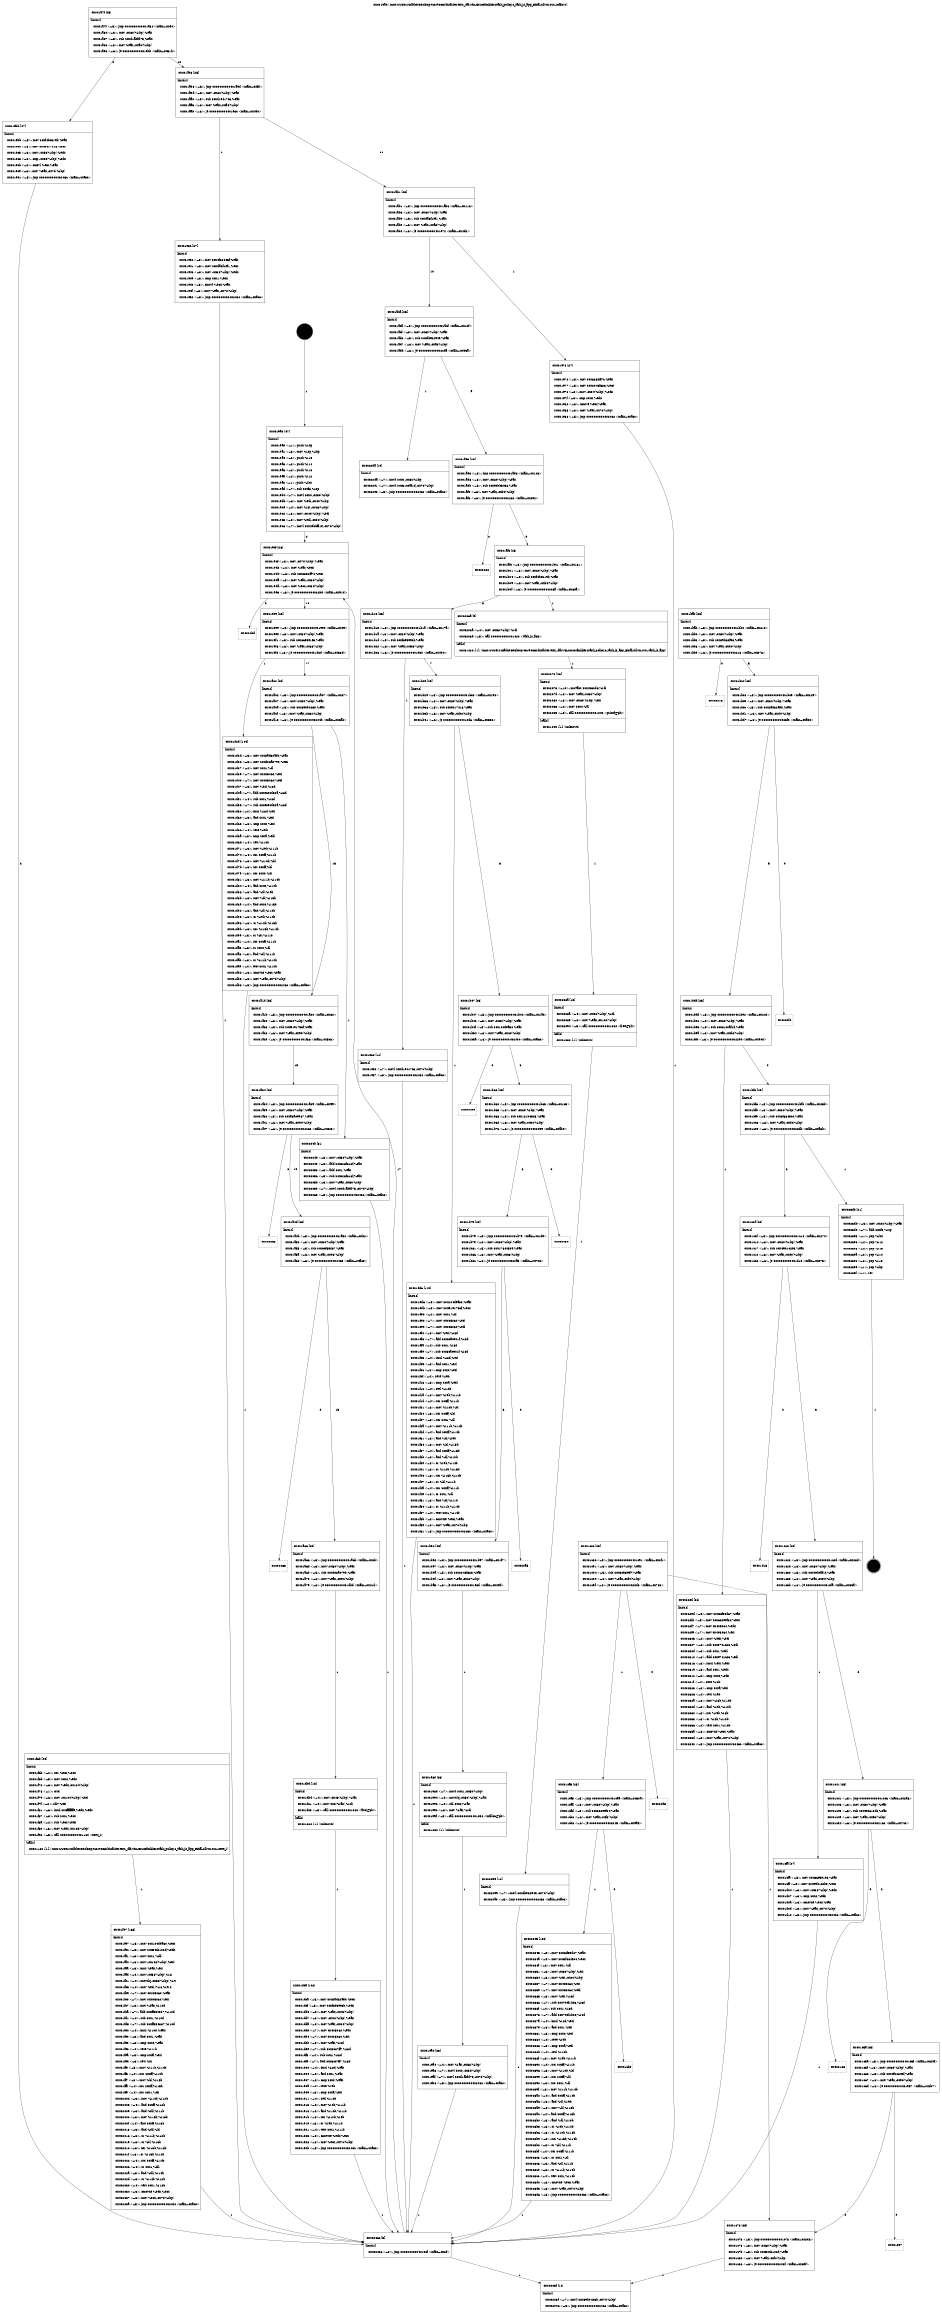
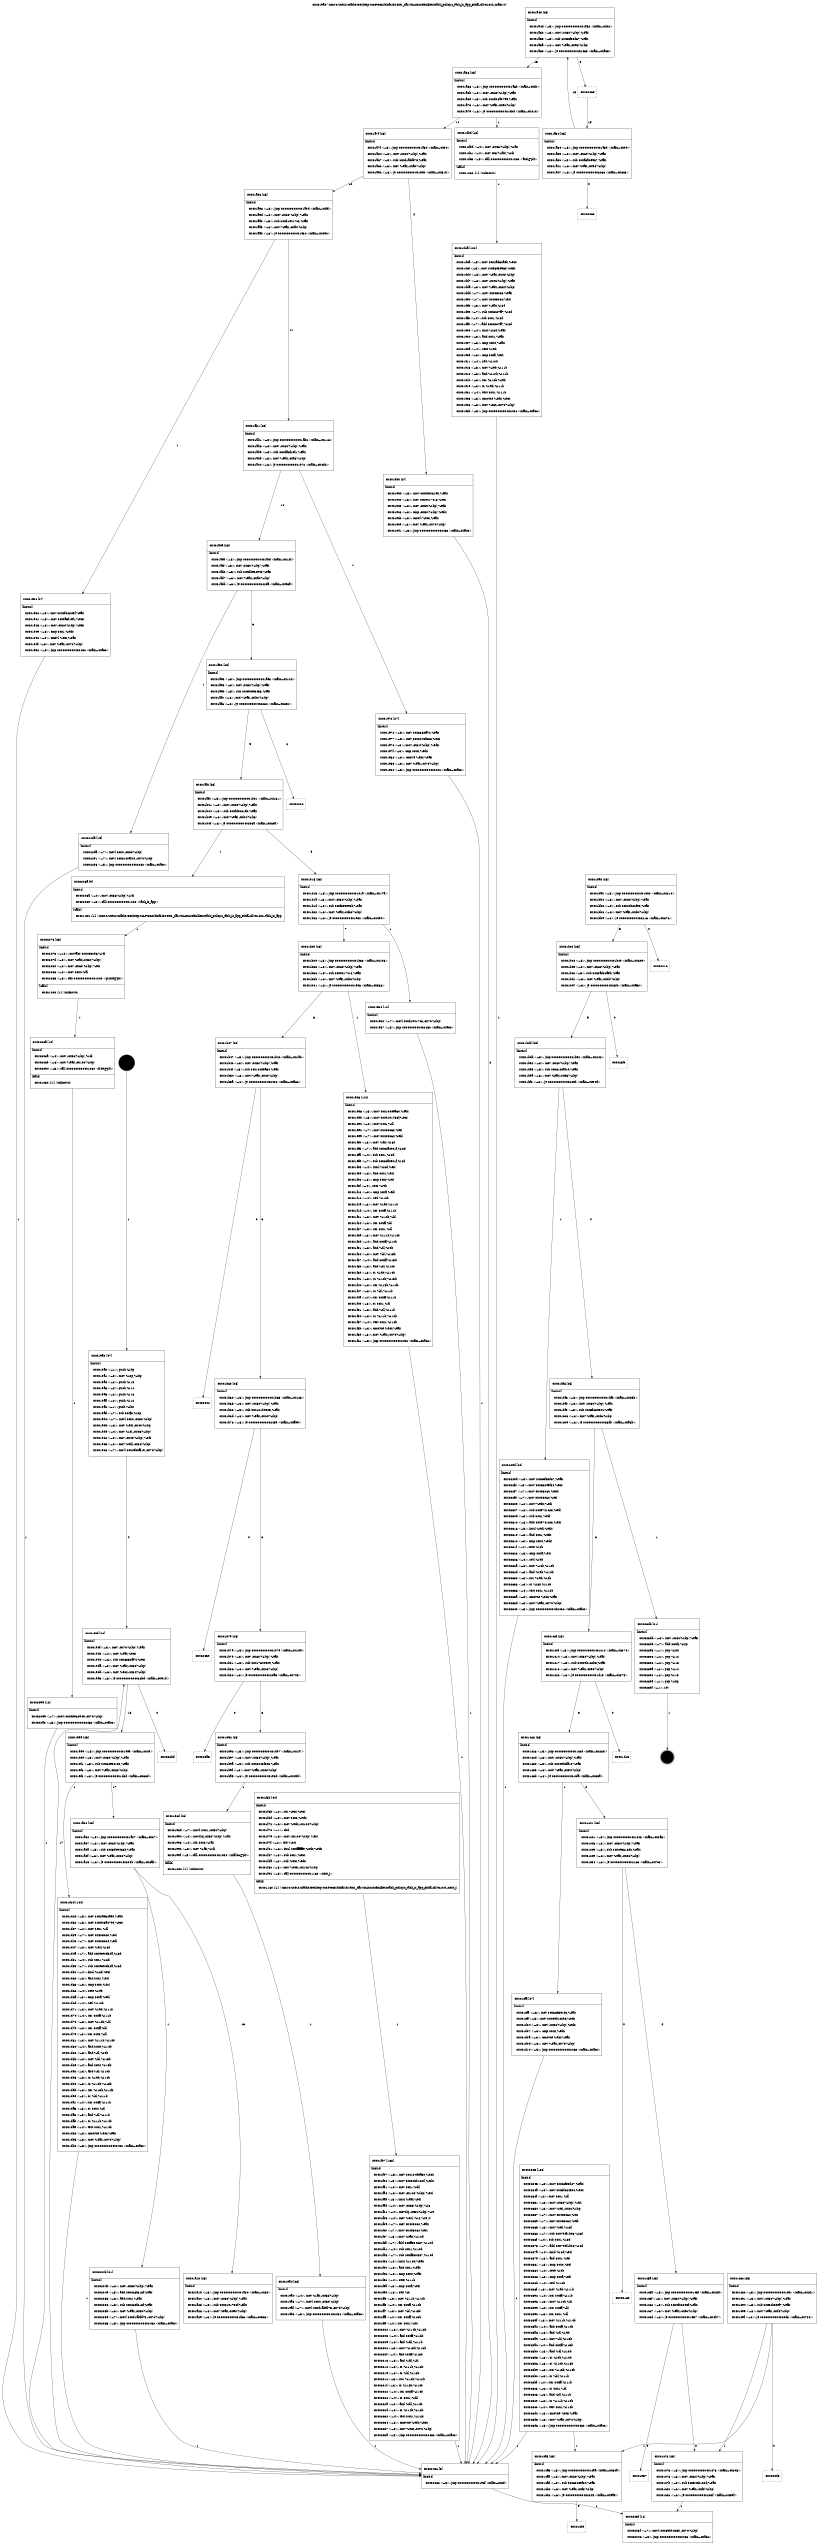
edge "0x401a66 [25]" -> "0x401a7f [25]": added, label "14"
edge "0x401a1b [25]" -> "0x401a34 [25]": now "0x402465" -> "0x401a34 [25]"
edge "0x4022da [19]" -> "0x40246c [5]": added, label "1"
edge "0x401ca5 [25]" -> "0x402345 [150]": reversed
